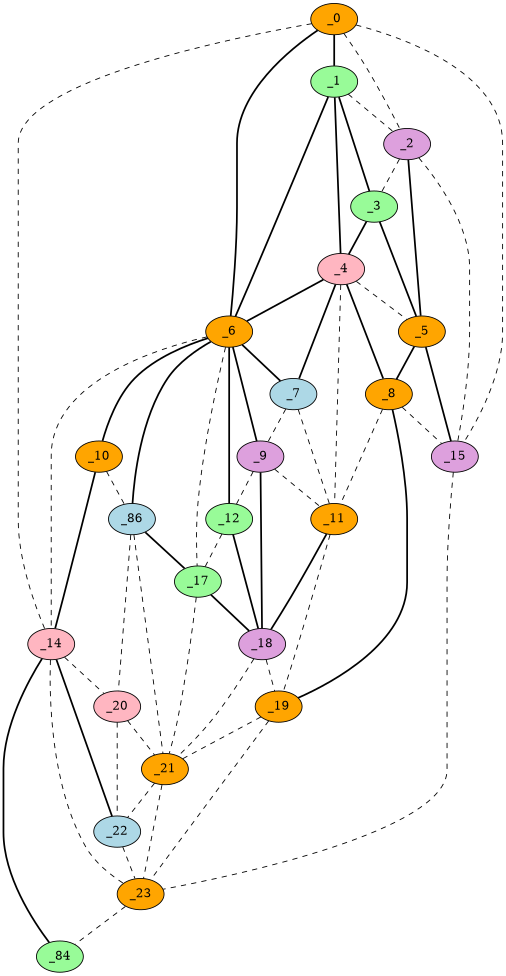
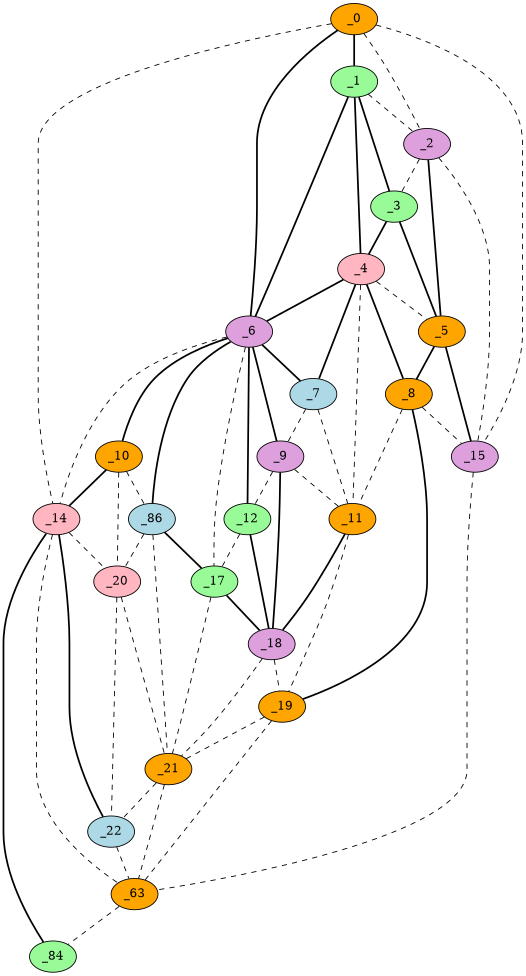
node "_6": fillcolor orange -> plum
edge "_10" -- "_20": added
node "_23": label "_23" -> "_63"
